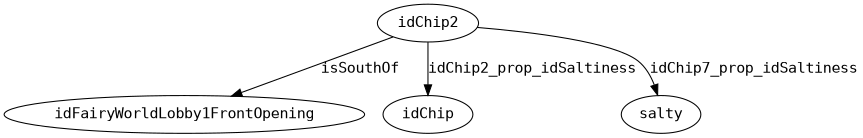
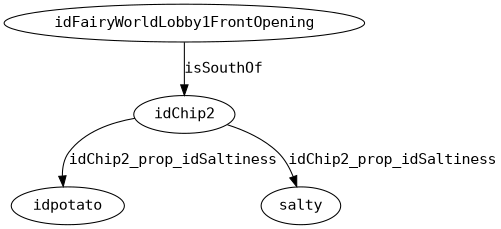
edge "idChip2" -> "idFairyWorldLobby1FrontOpening": reversed
edge "idChip2" -> "salty": label "idChip7_prop_idSaltiness" -> "idChip2_prop_idSaltiness"
node "idChip": label "idChip" -> "idpotato"
